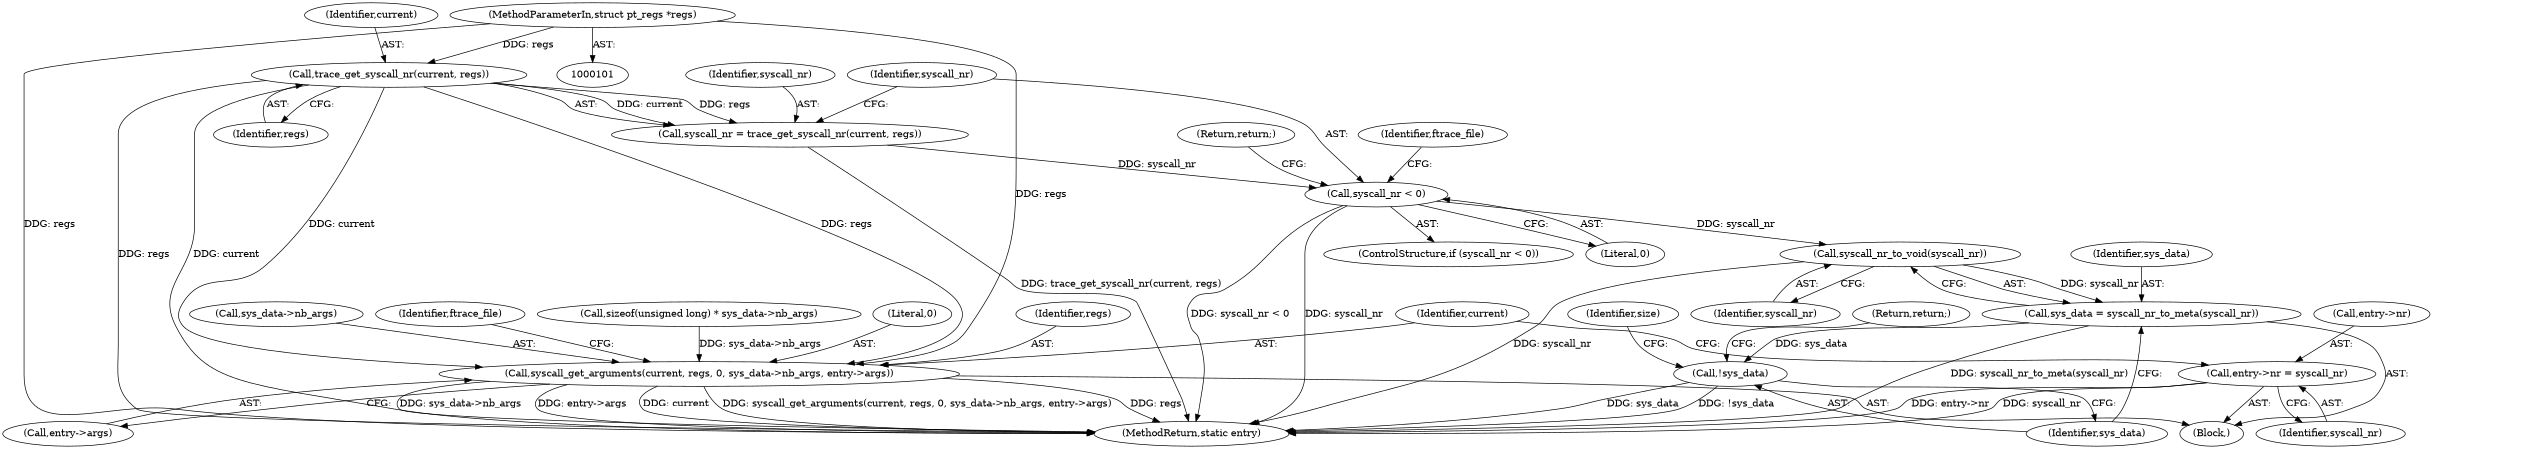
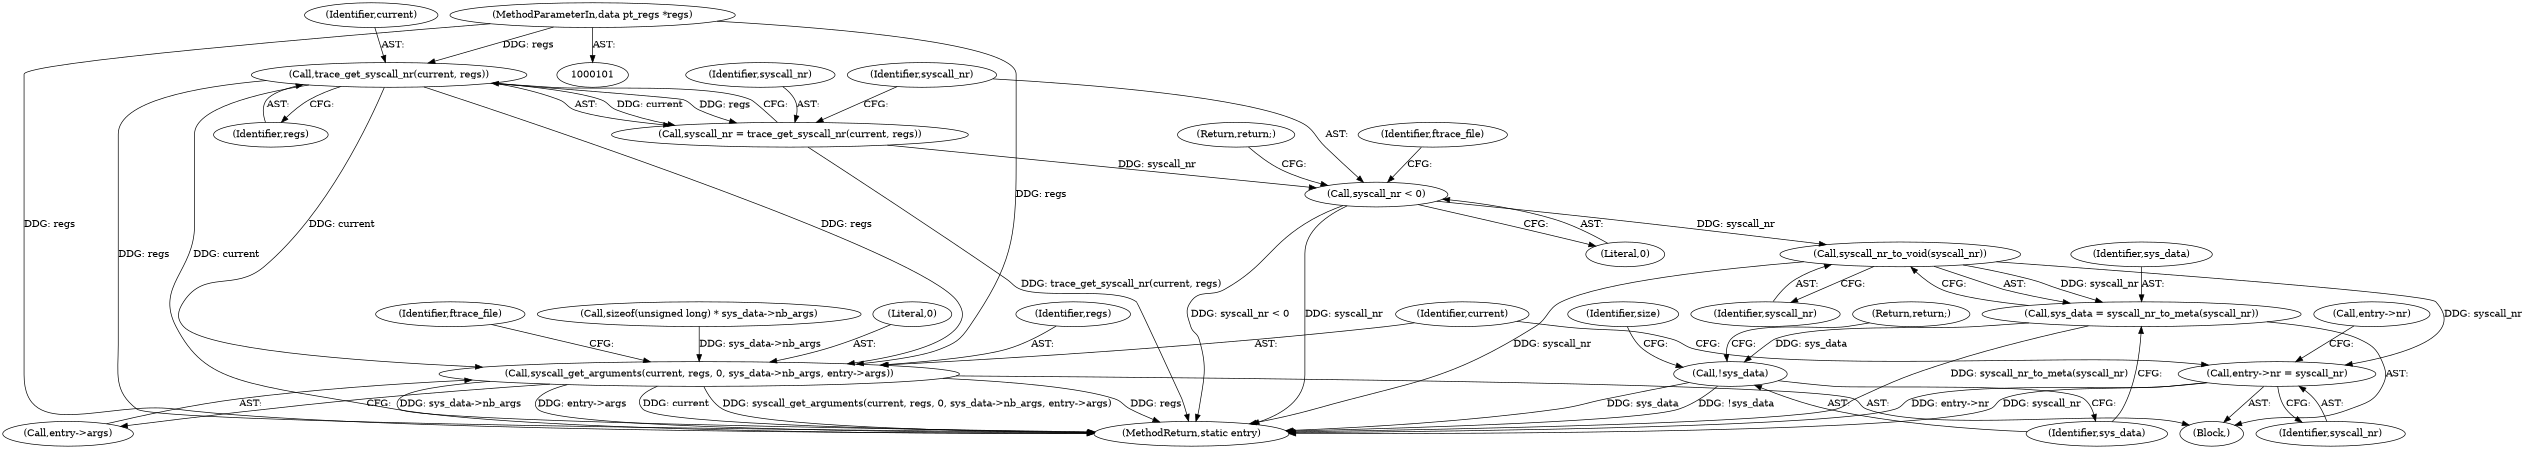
node "(MethodParameterIn,struct pt_regs *regs)": label "(MethodParameterIn,struct pt_regs *regs)" -> "(MethodParameterIn,data pt_regs *regs)"
edge "(Call,syscall_nr = trace_get_syscall_nr(current, regs))" -> "(Call,trace_get_syscall_nr(current, regs))": added, label "CFG:"
node "(ControlStructure,if (syscall_nr < 0))": removed
edge "(Call,syscall_nr_to_void(syscall_nr))" -> "(Call,entry->nr = syscall_nr)": added, label "DDG: syscall_nr"
node "(Call,sys_data->nb_args)": removed
edge "(Call,entry->nr)" -> "(Call,entry->nr = syscall_nr)": label "AST: " -> "CFG: "
